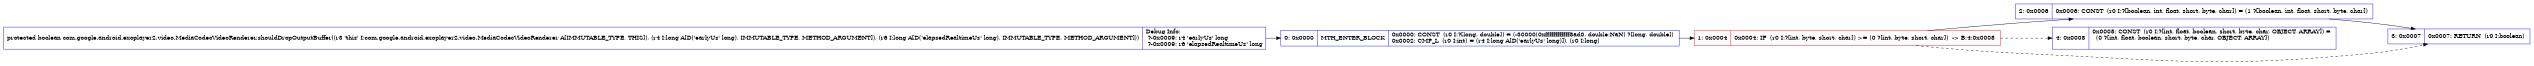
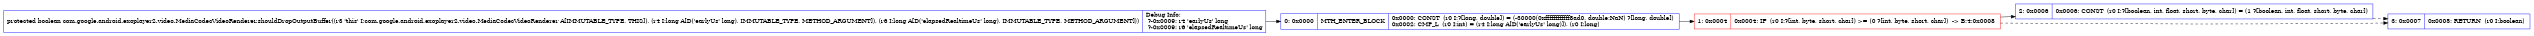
edge "2: 0x0006" -> "3: 0x0007": style solid -> dashed
node "3: 0x0007": text "0x0007: RETURN  (r0 I:boolean)" -> "0x0005: RETURN  (r0 I:boolean)"
node "4: 0x0008": removed
